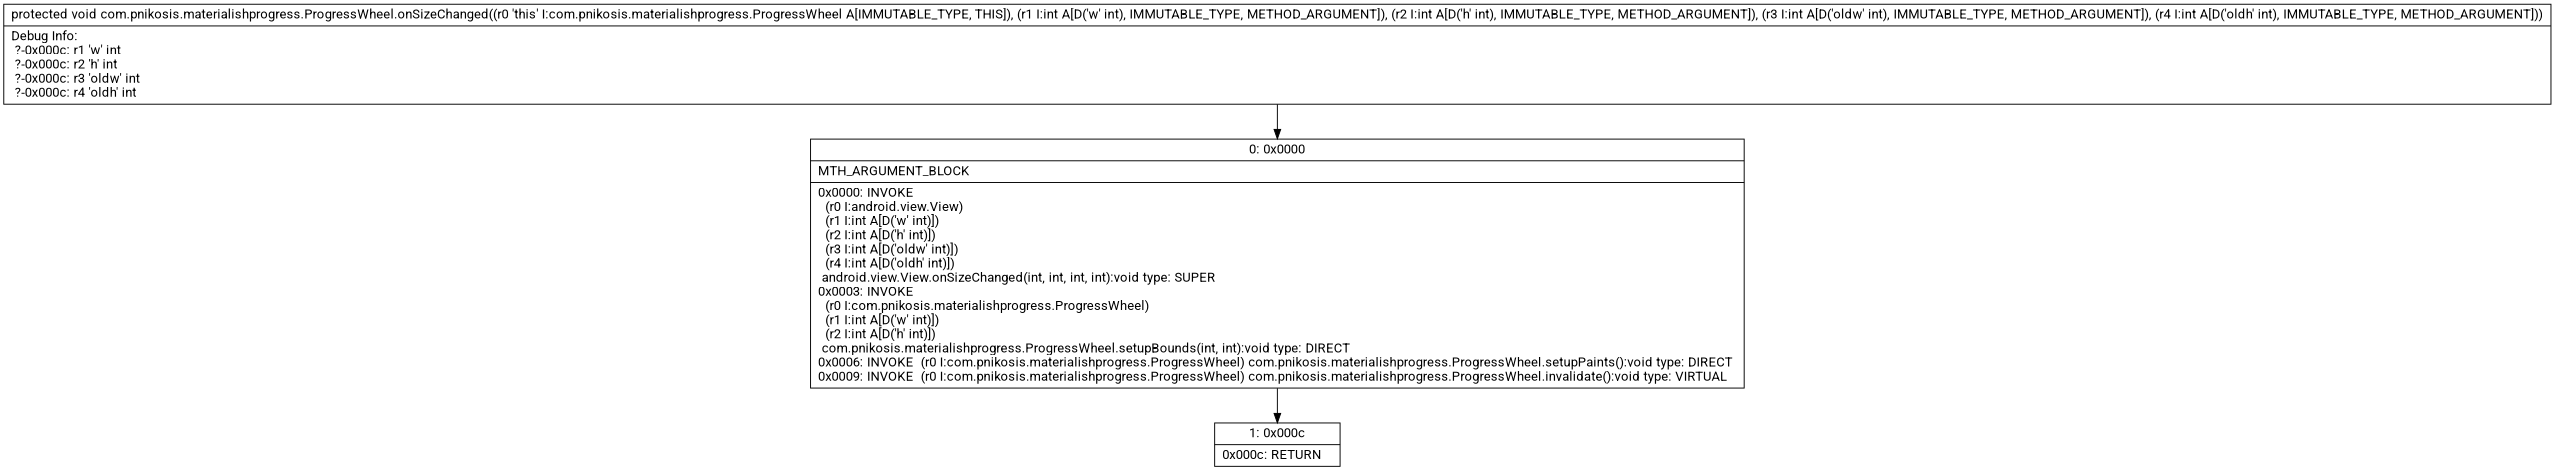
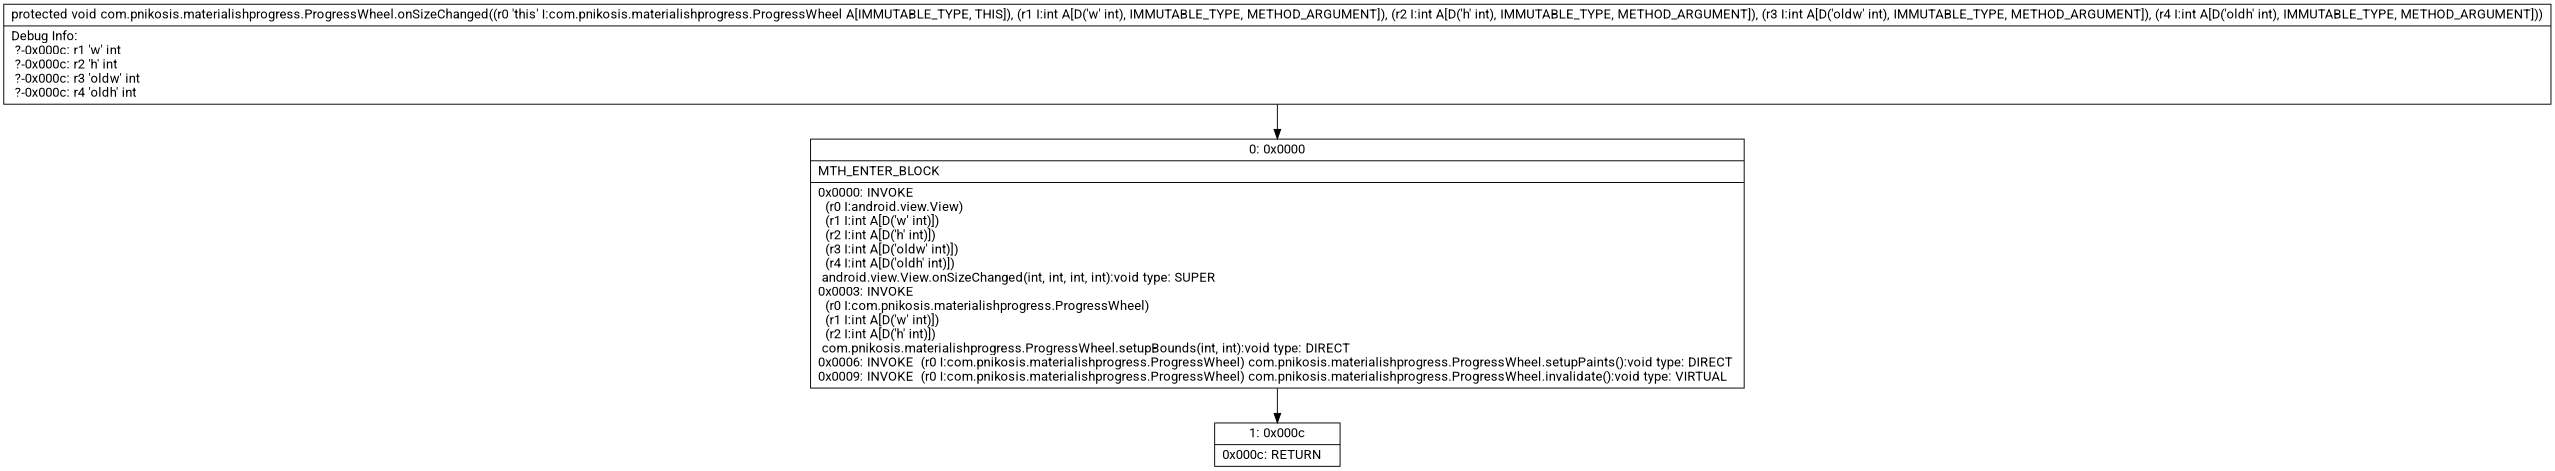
node "0: 0x0000": text "MTH_ARGUMENT_BLOCK" -> "MTH_ENTER_BLOCK"
